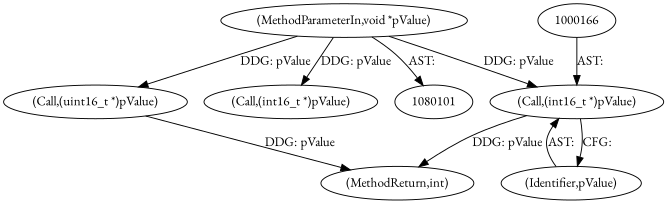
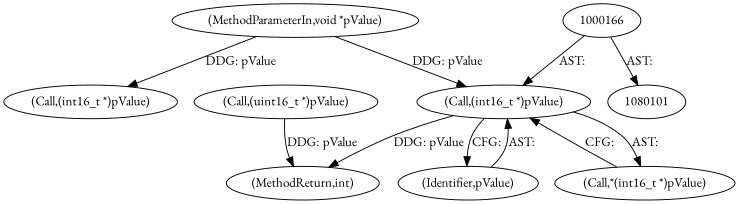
edge "(MethodParameterIn,void *pValue)" -> "1080101": now "1000166" -> "1080101"
edge "(MethodParameterIn,void *pValue)" -> "(Call,(uint16_t *)pValue)": removed, label "DDG: pValue"
node "(Call,*(int16_t *)pValue)": added
